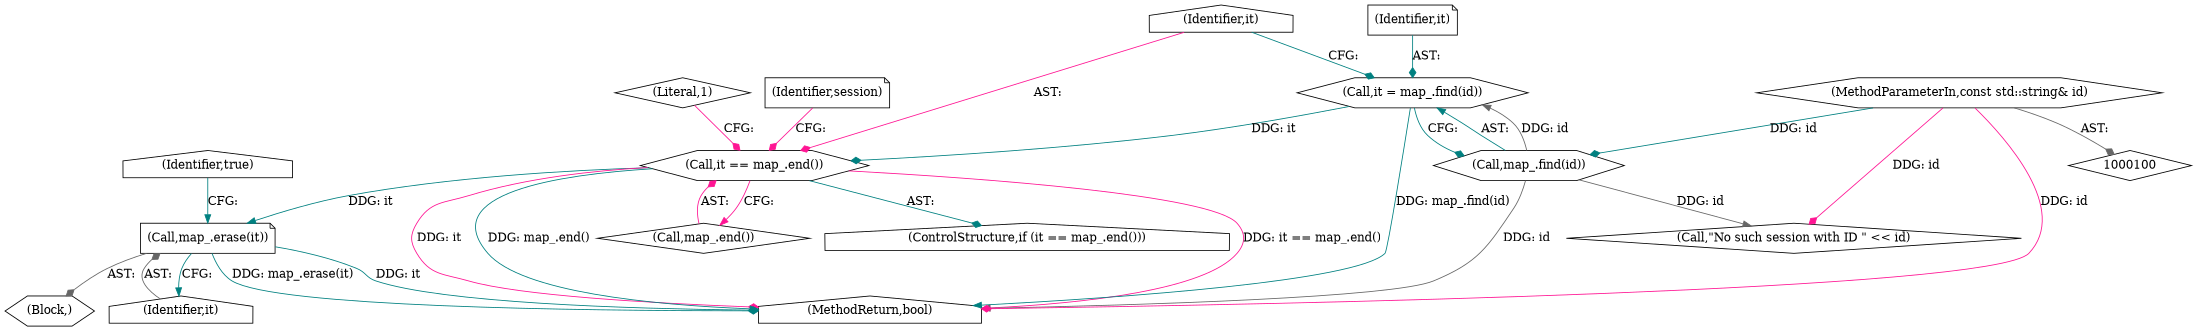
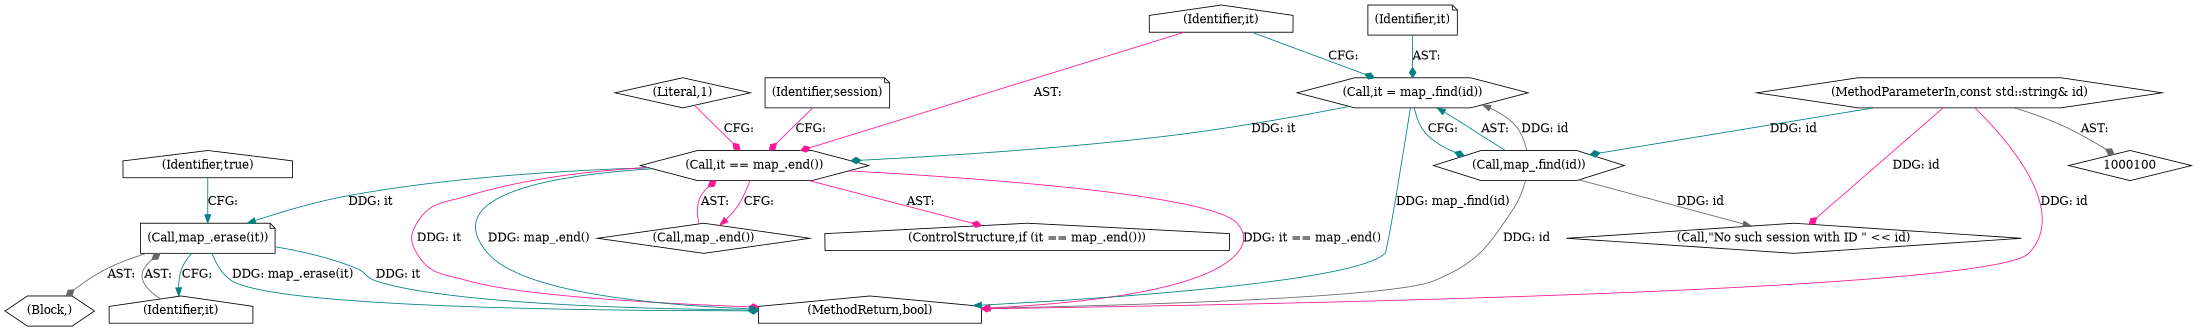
edge "(Call,it == map_.end())" -> "(ControlStructure,if (it == map_.end()))": color teal -> deeppink
